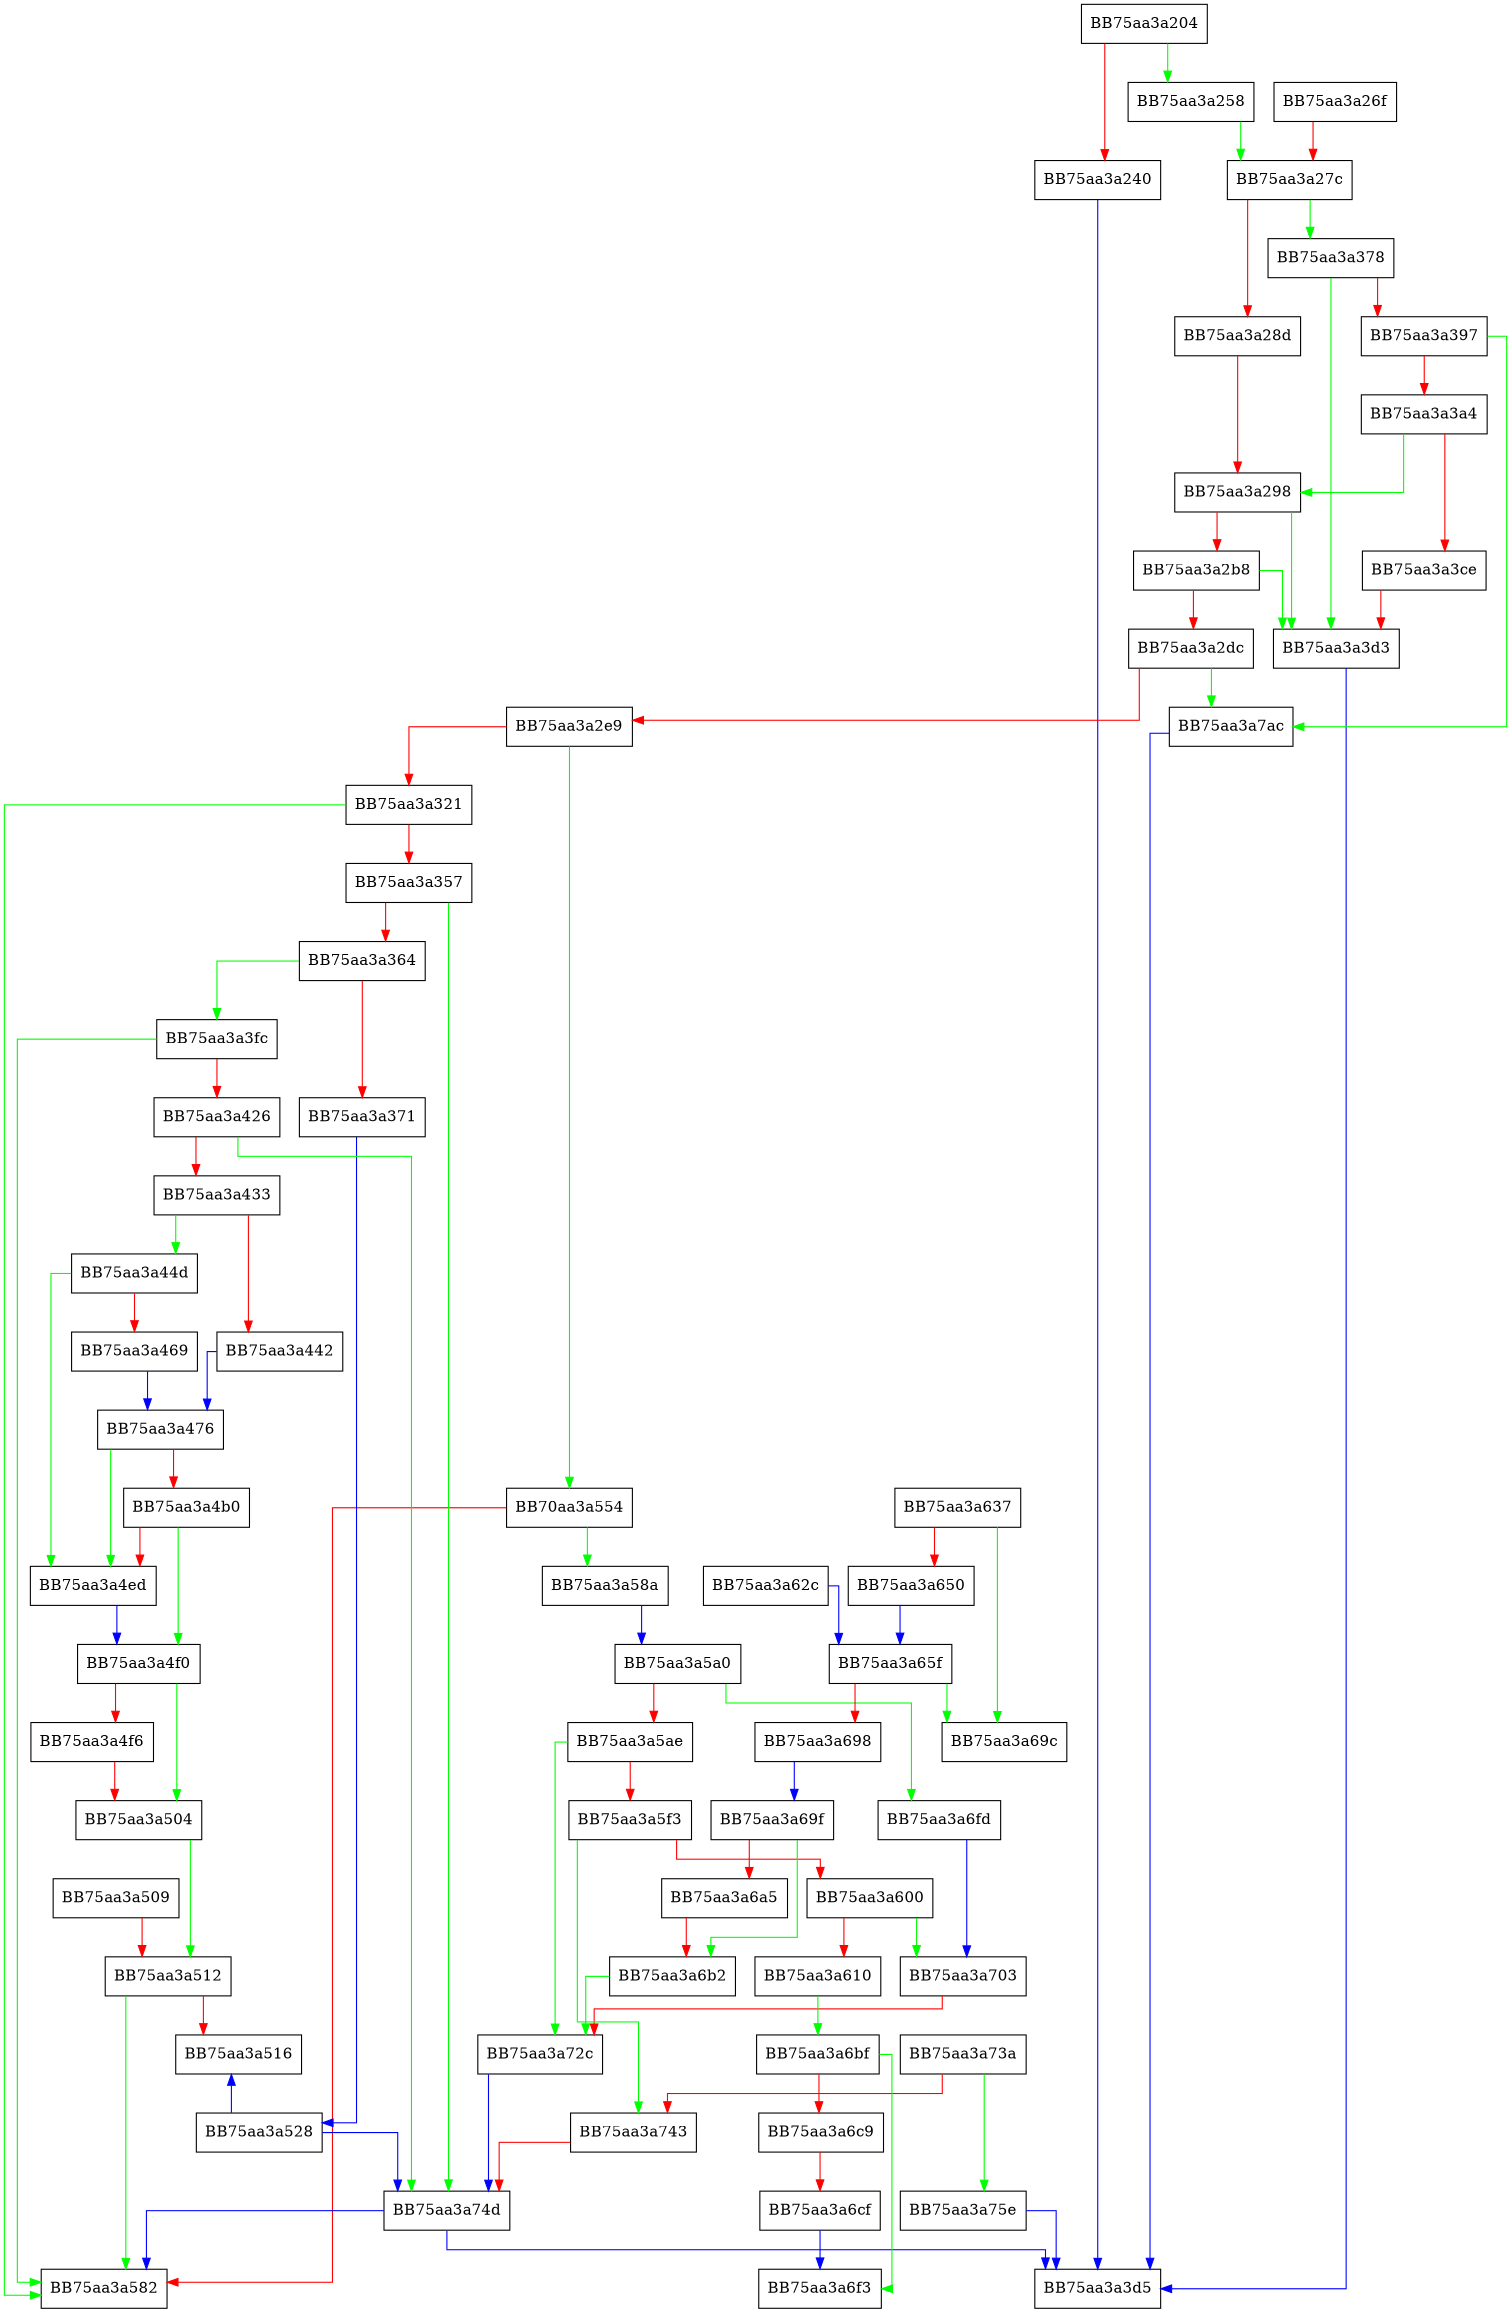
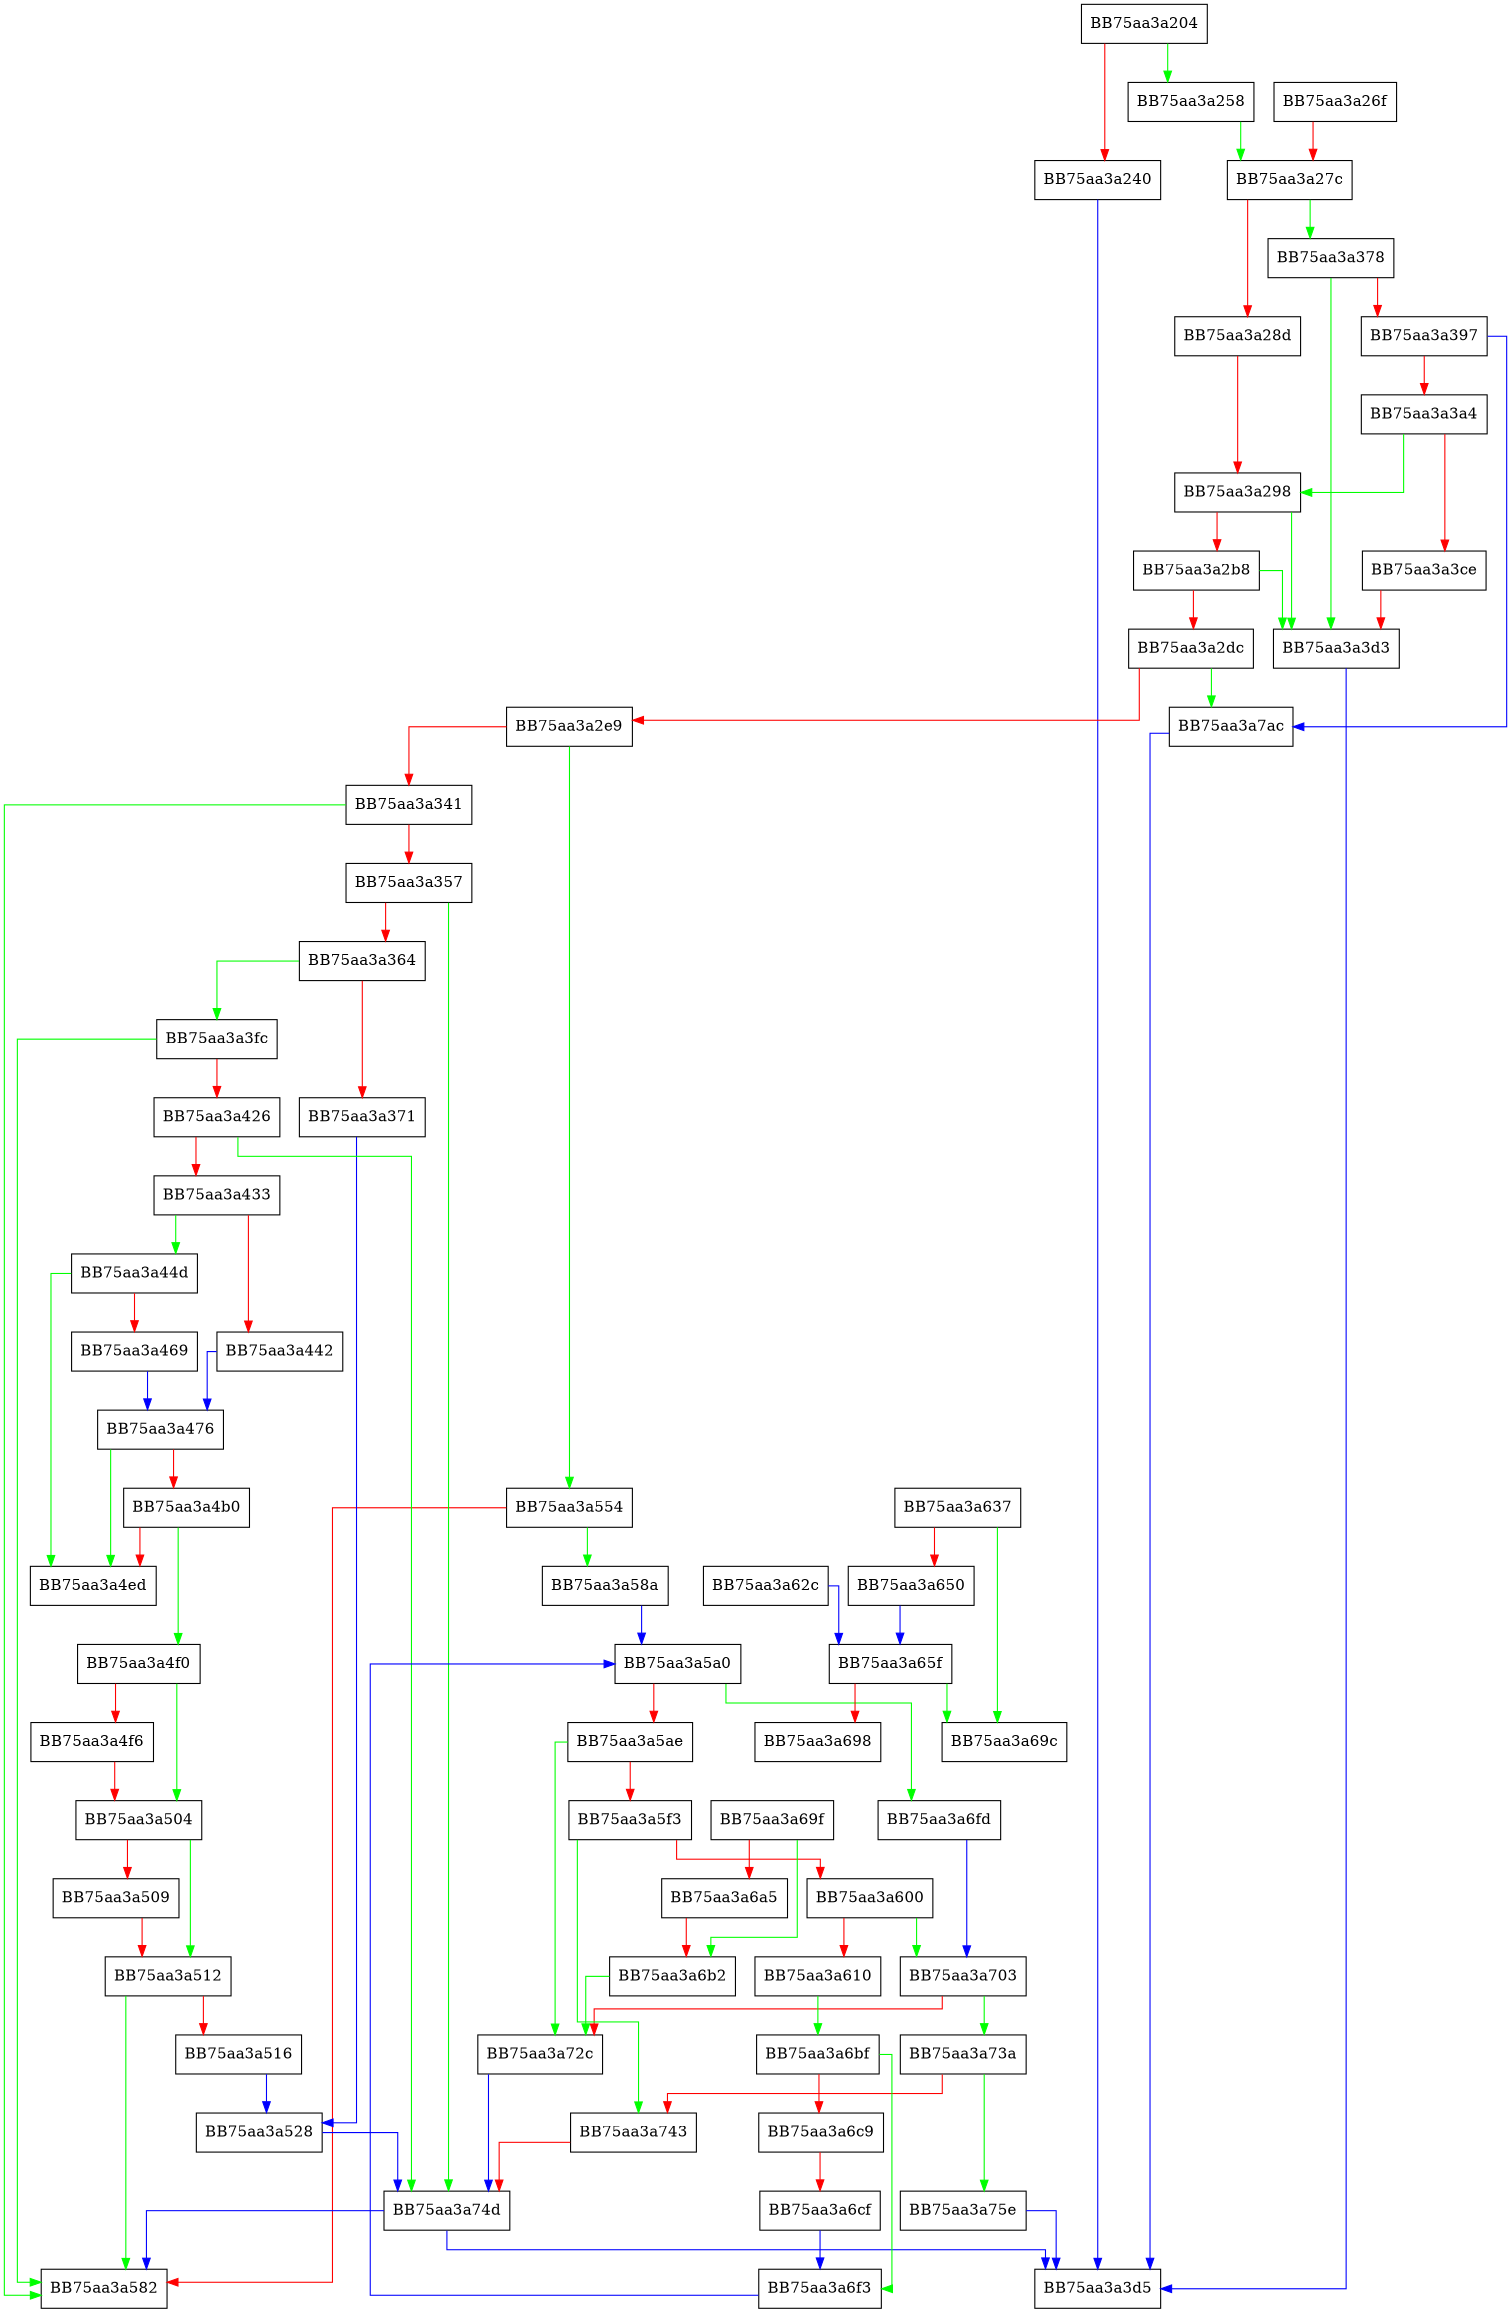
edge "BB75aa3a397" -> "BB75aa3a7ac": color green -> blue
node "BB75aa3a321": label "BB75aa3a321" -> "BB75aa3a341"
node "BB70aa3a554": label "BB70aa3a554" -> "BB75aa3a554"
edge "BB75aa3a4ed" -> "BB75aa3a4f0": removed
edge "BB75aa3a698" -> "BB75aa3a69f": removed
edge "BB75aa3a504" -> "BB75aa3a509": added
edge "BB75aa3a703" -> "BB75aa3a73a": added
edge "BB75aa3a6f3" -> "BB75aa3a5a0": added
edge "BB75aa3a528" -> "BB75aa3a516": reversed
